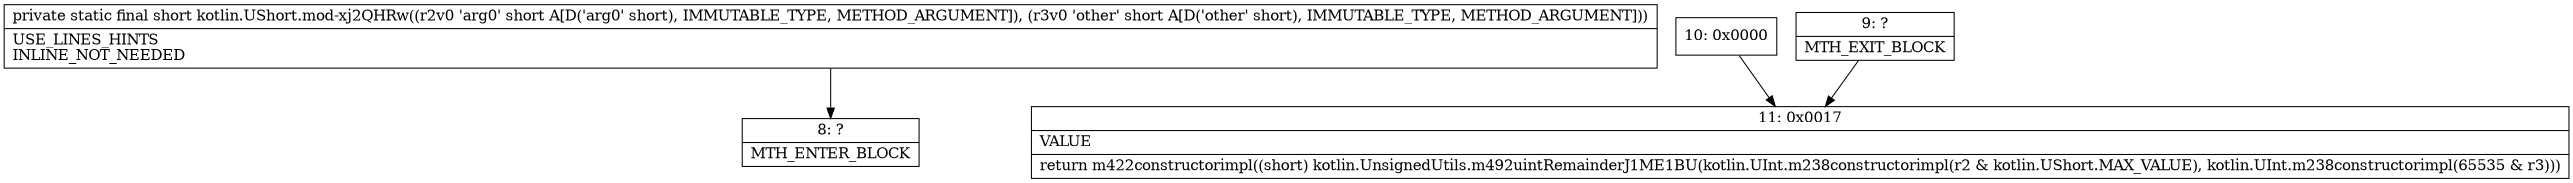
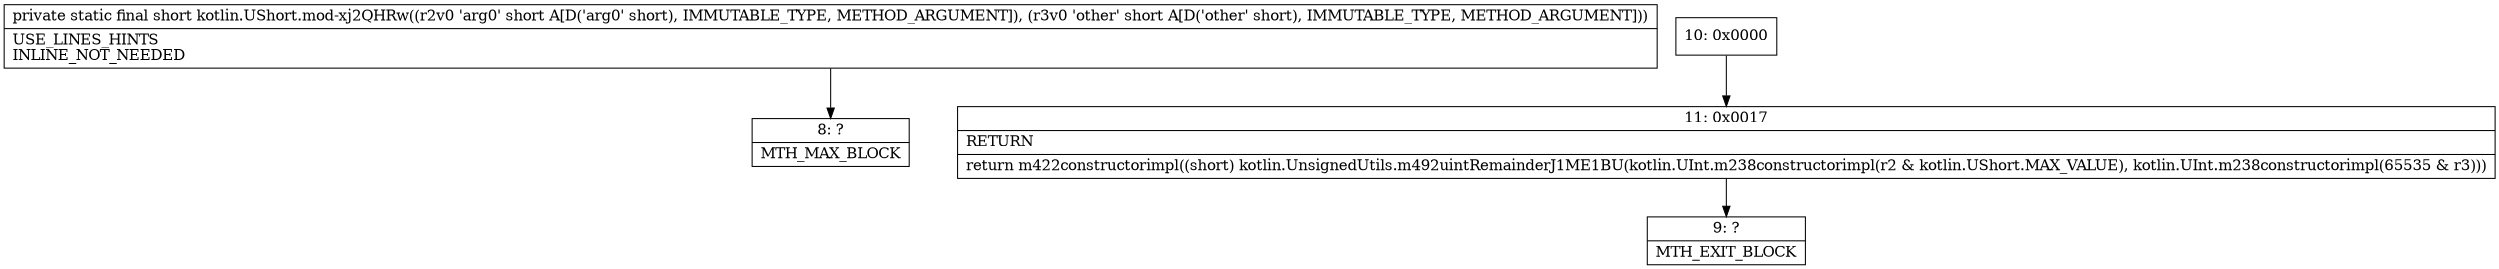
edge "9: ?" -> "11: 0x0017": reversed
node "11: 0x0017": text "VALUE" -> "RETURN"
node "8: ?": text "MTH_ENTER_BLOCK" -> "MTH_MAX_BLOCK"
